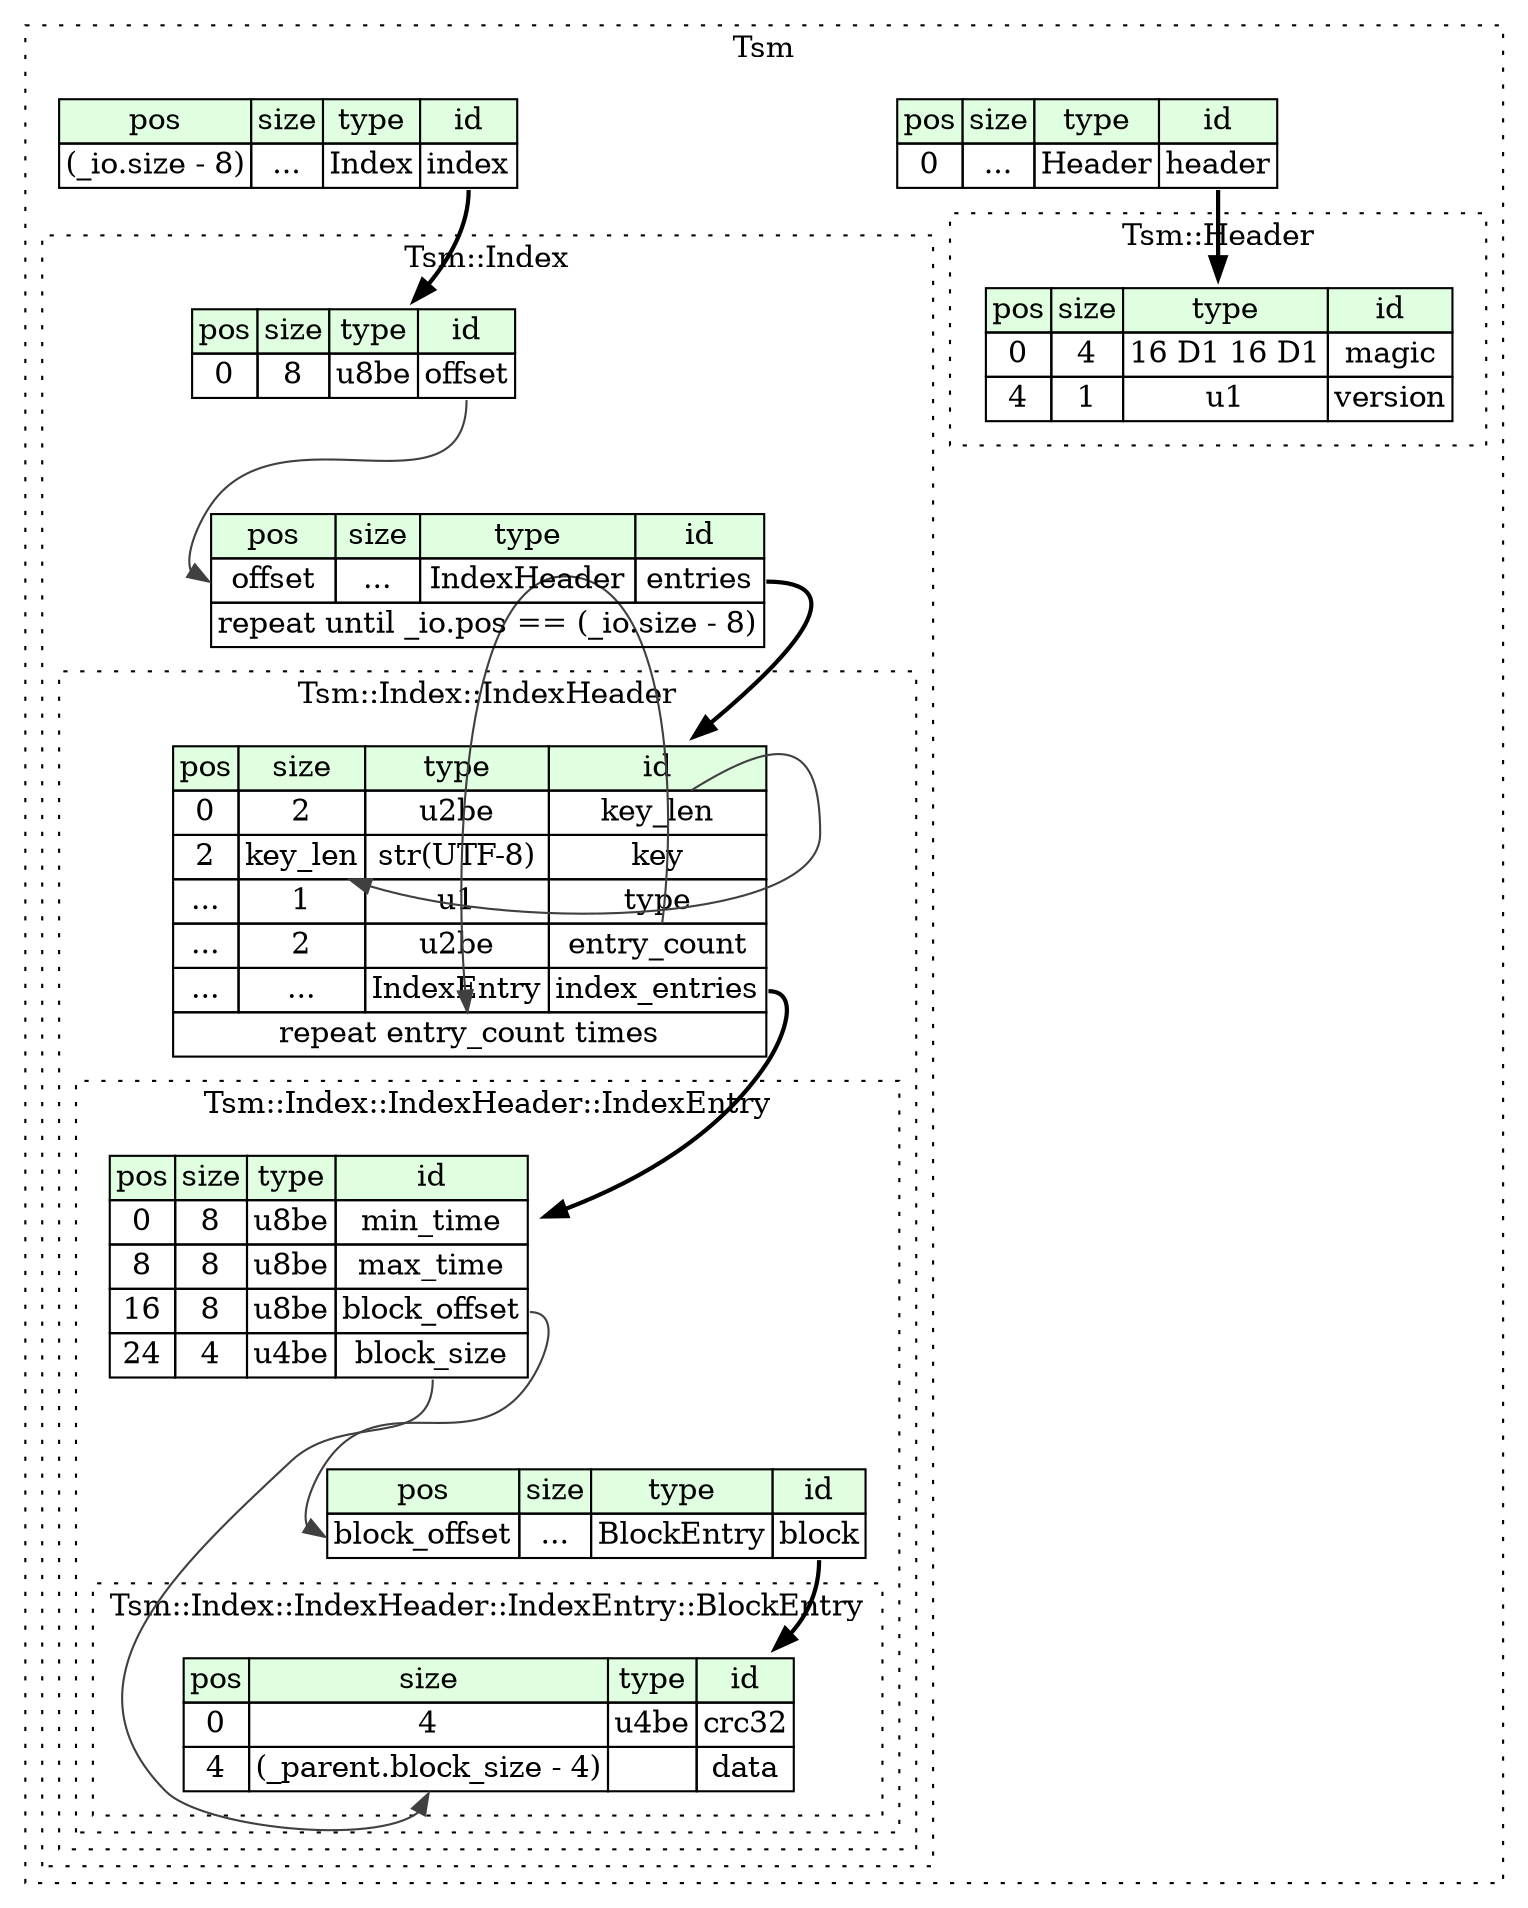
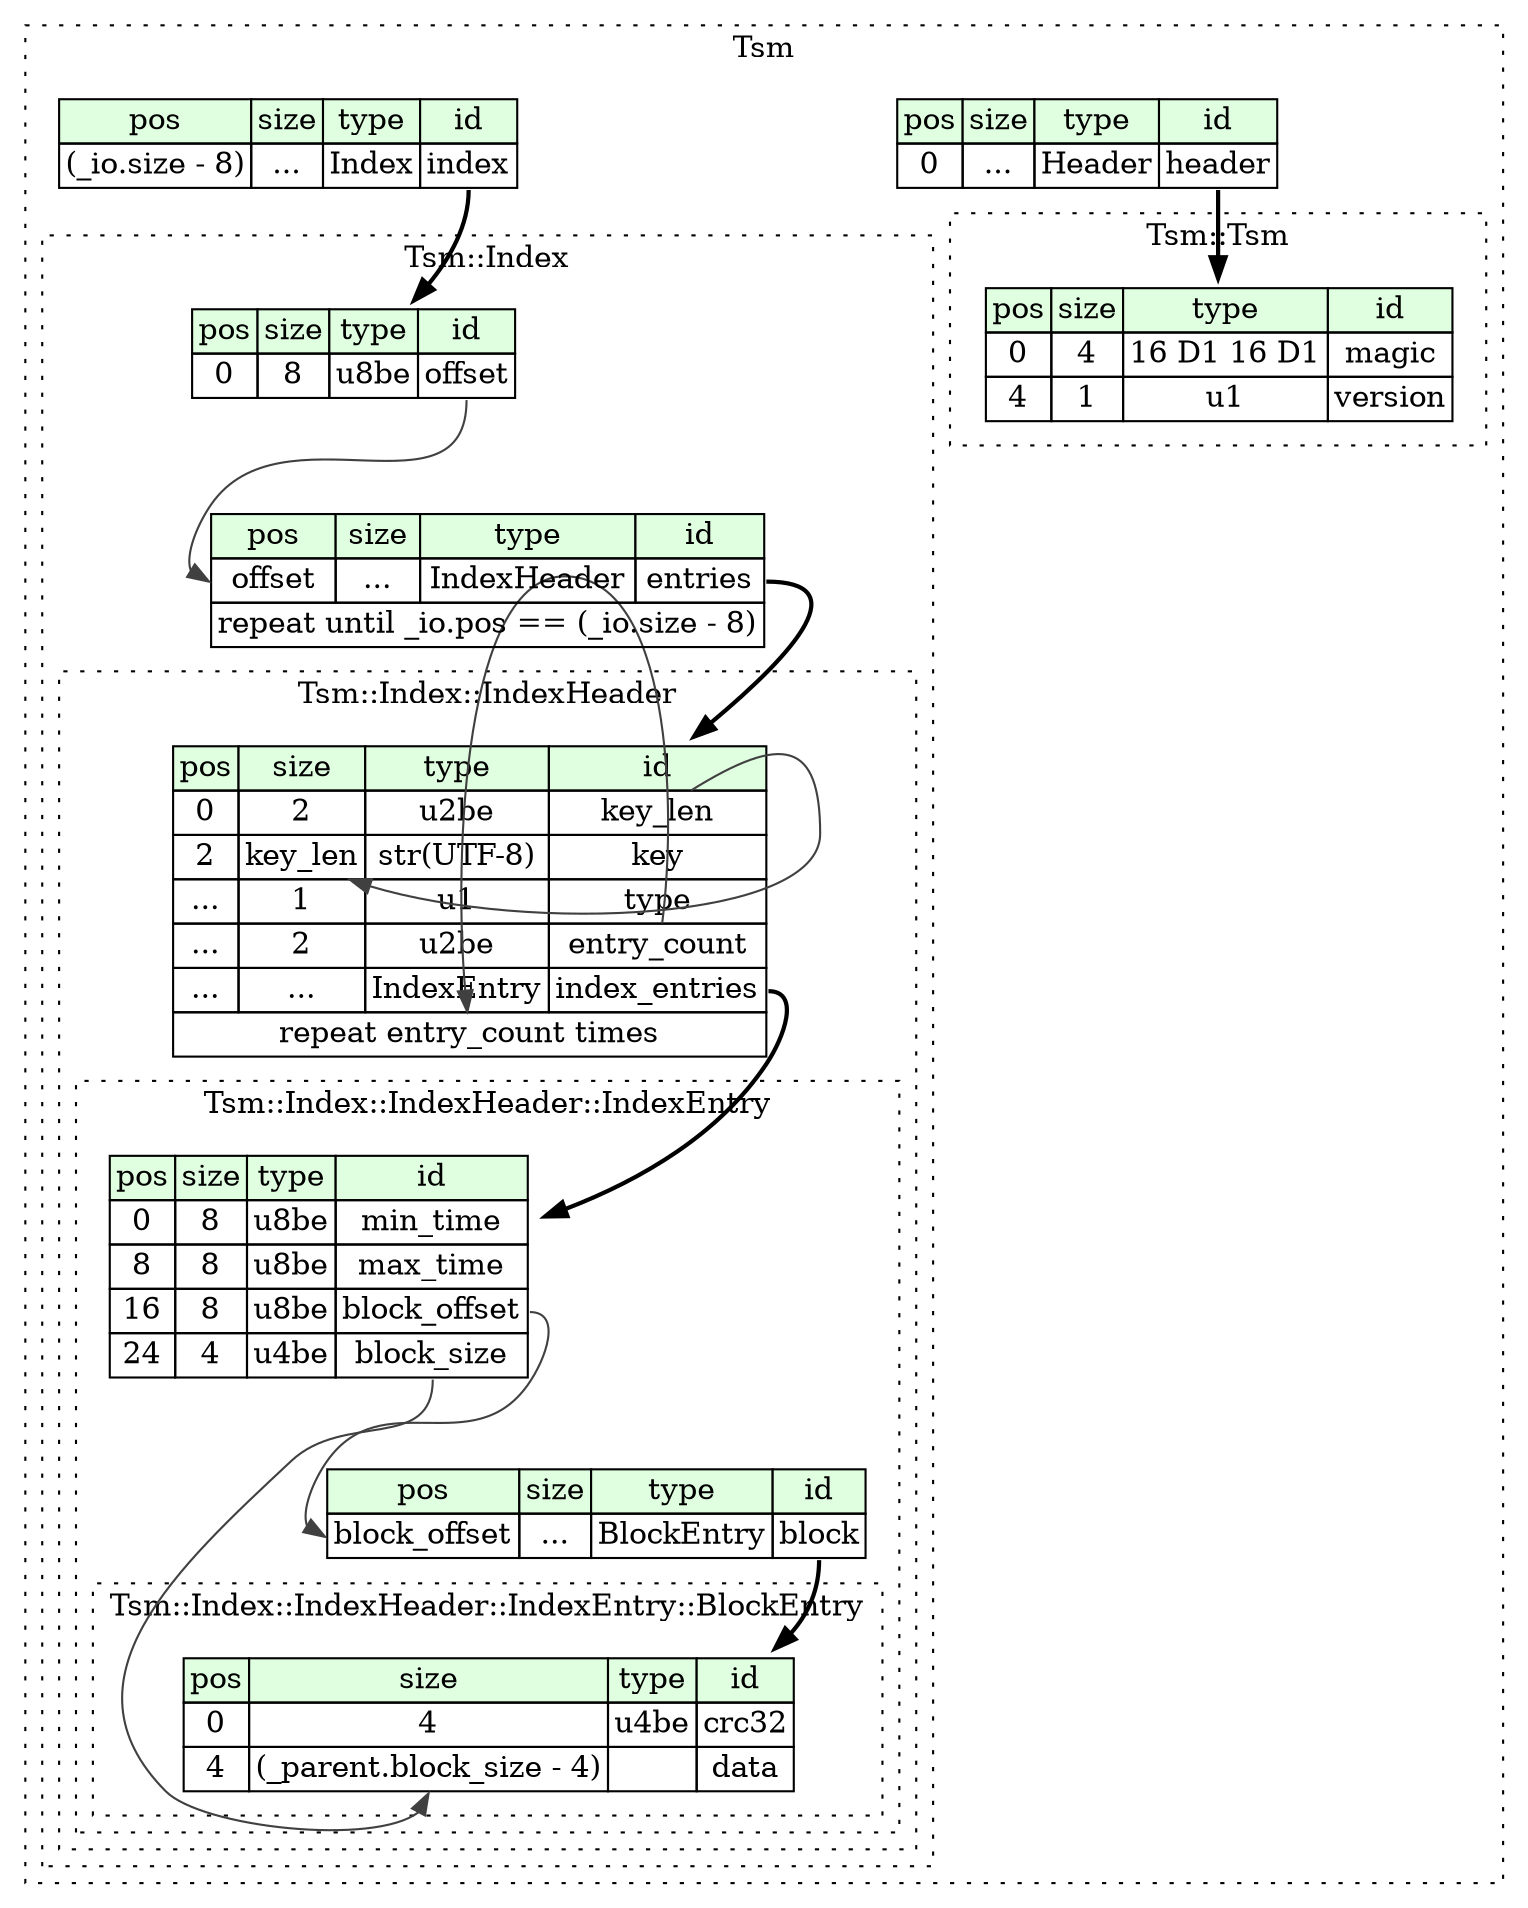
cluster "Tsm::Header": label "Tsm::Header" -> "Tsm::Tsm"
